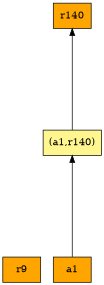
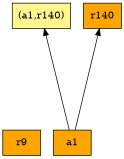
edge "(a1,r140)" -> "r140": now "a1" -> "r140"
